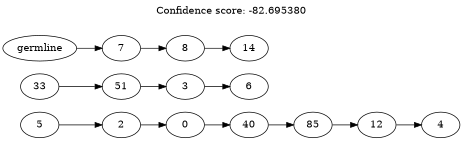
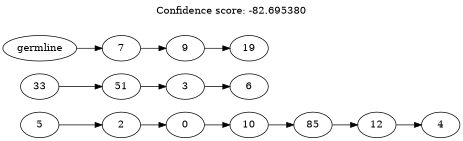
node "8": label "8" -> "9"
node "14": label "14" -> "19"
node "40": label "40" -> "10"
